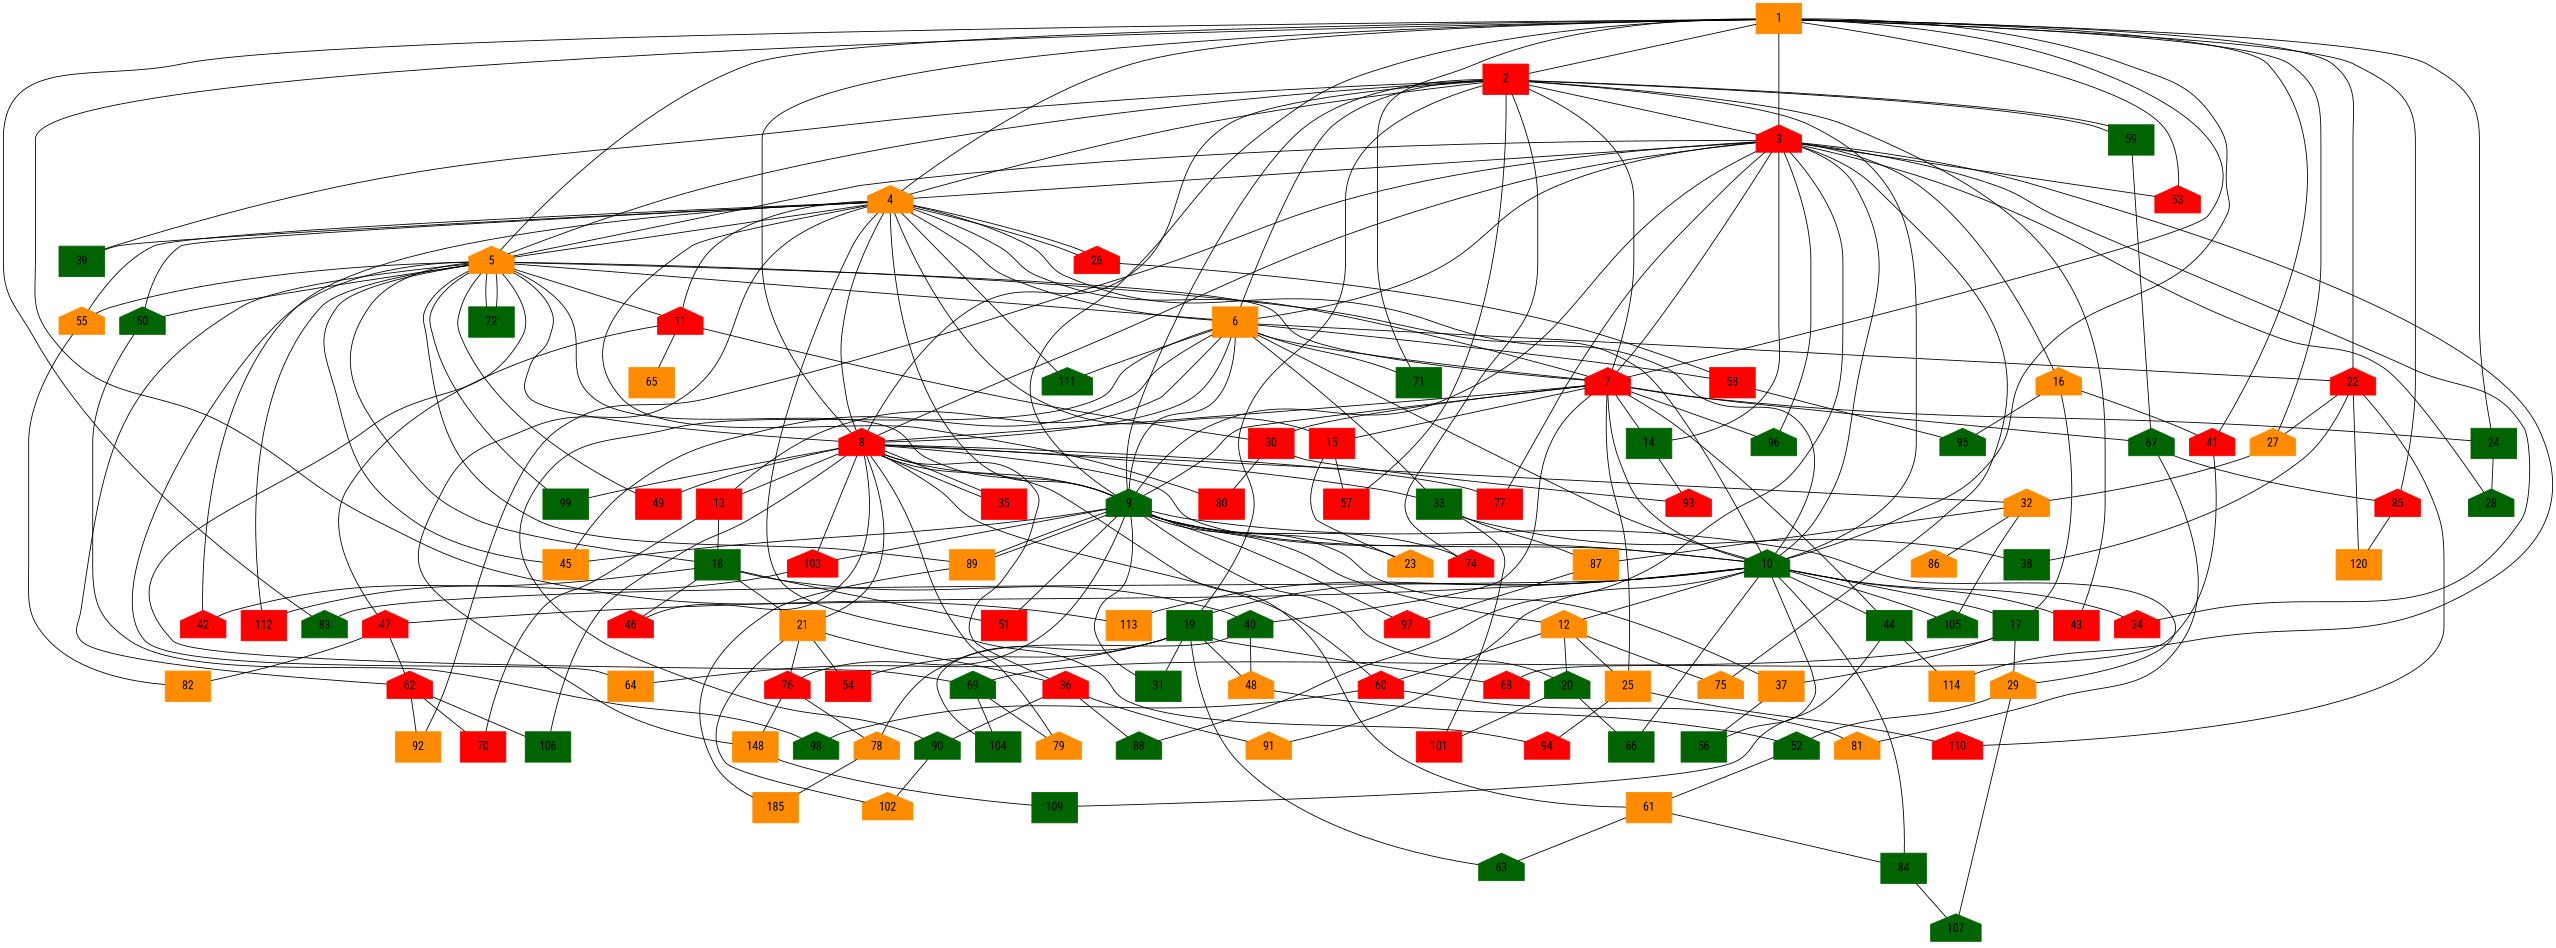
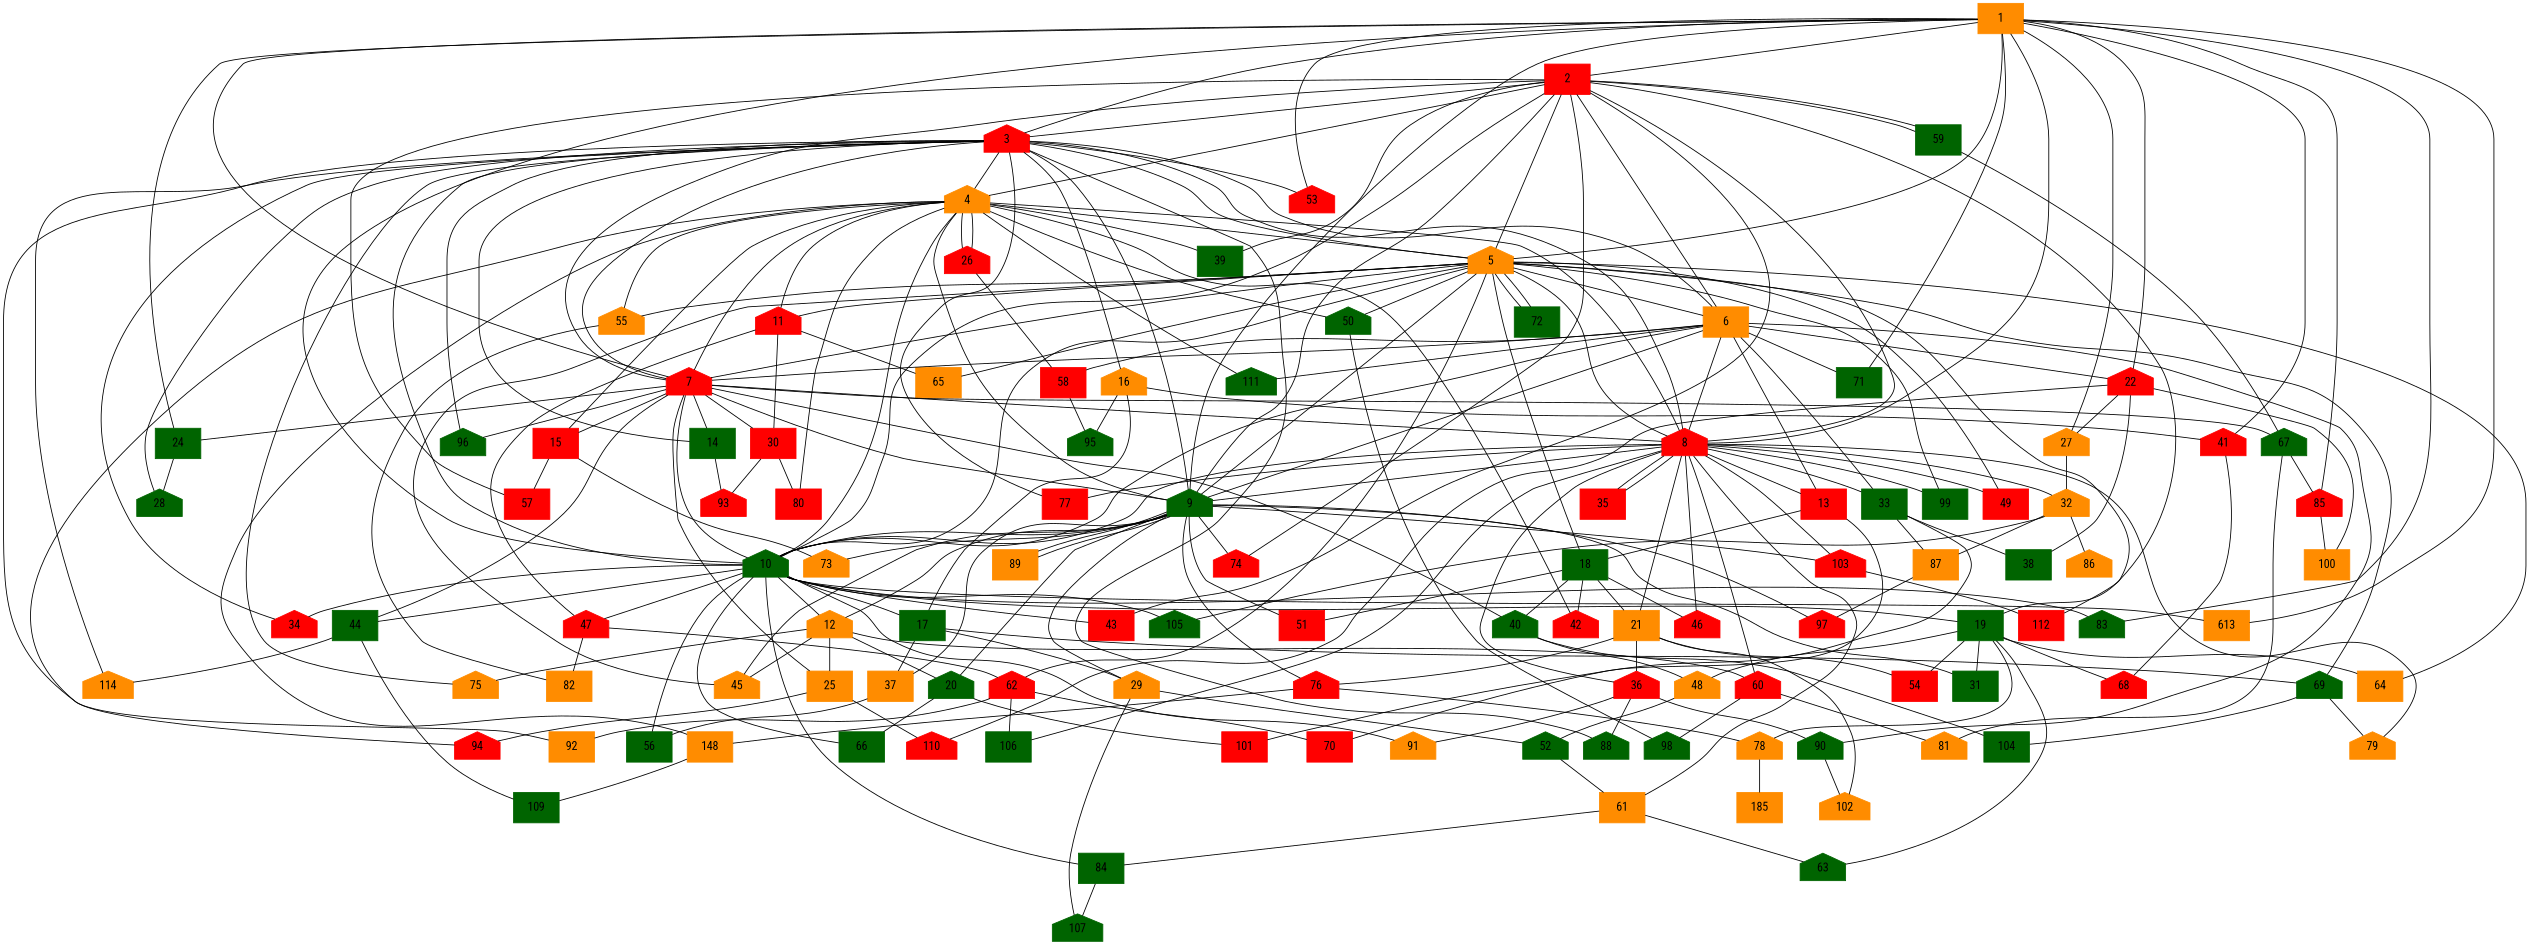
edge "1" -- "4": removed
edge "4" -- "6": removed
edge "6" -- "45": now "12" -- "45"
edge "5" -- "89": now "5" -- "65"
node "45": shape box -> house
node "23": label "23" -> "73"
node "120": label "120" -> "100"
edge "89" -- "185": removed
node "113": label "113" -> "613"
node "114": shape box -> house
